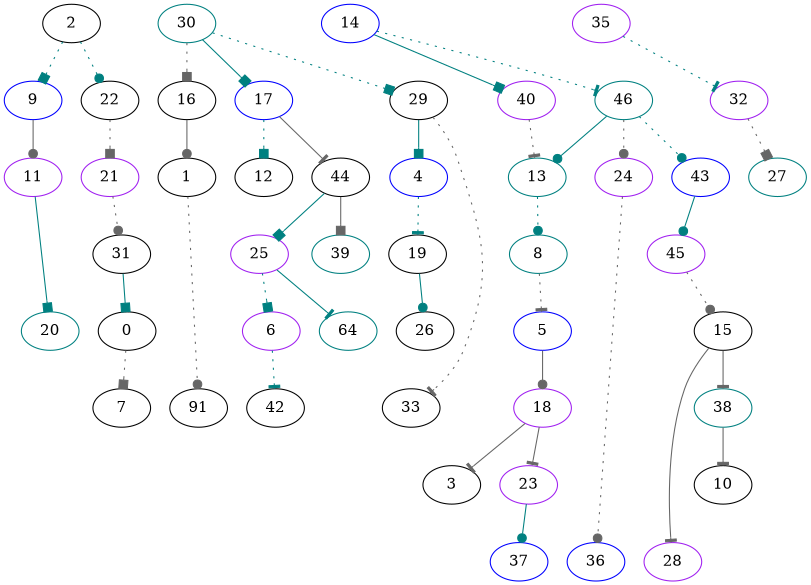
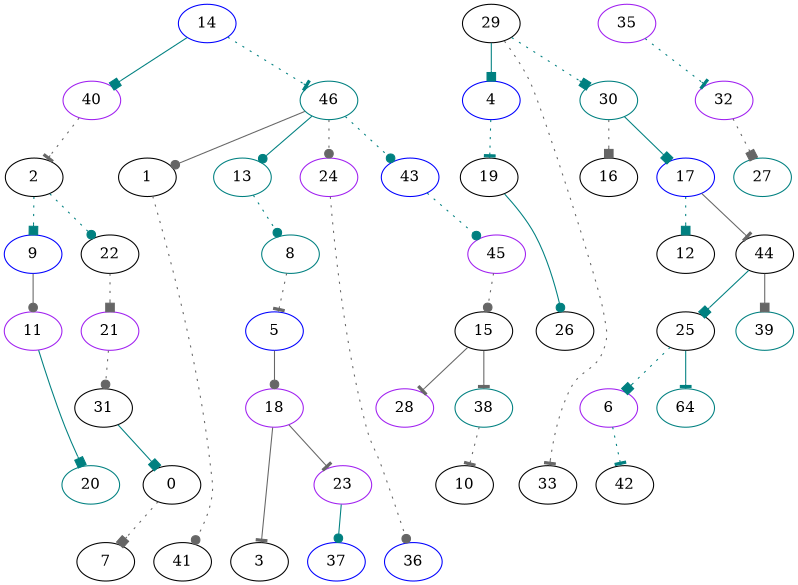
edge "30" -> "29": reversed
edge "16" -> "1": now "46" -> "1"
edge "40" -> "13": now "40" -> "2"
edge "43" -> "45": style solid -> dotted
node "25": color purple -> black
node "91": label "91" -> "41"
edge "38" -> "10": style solid -> dotted
